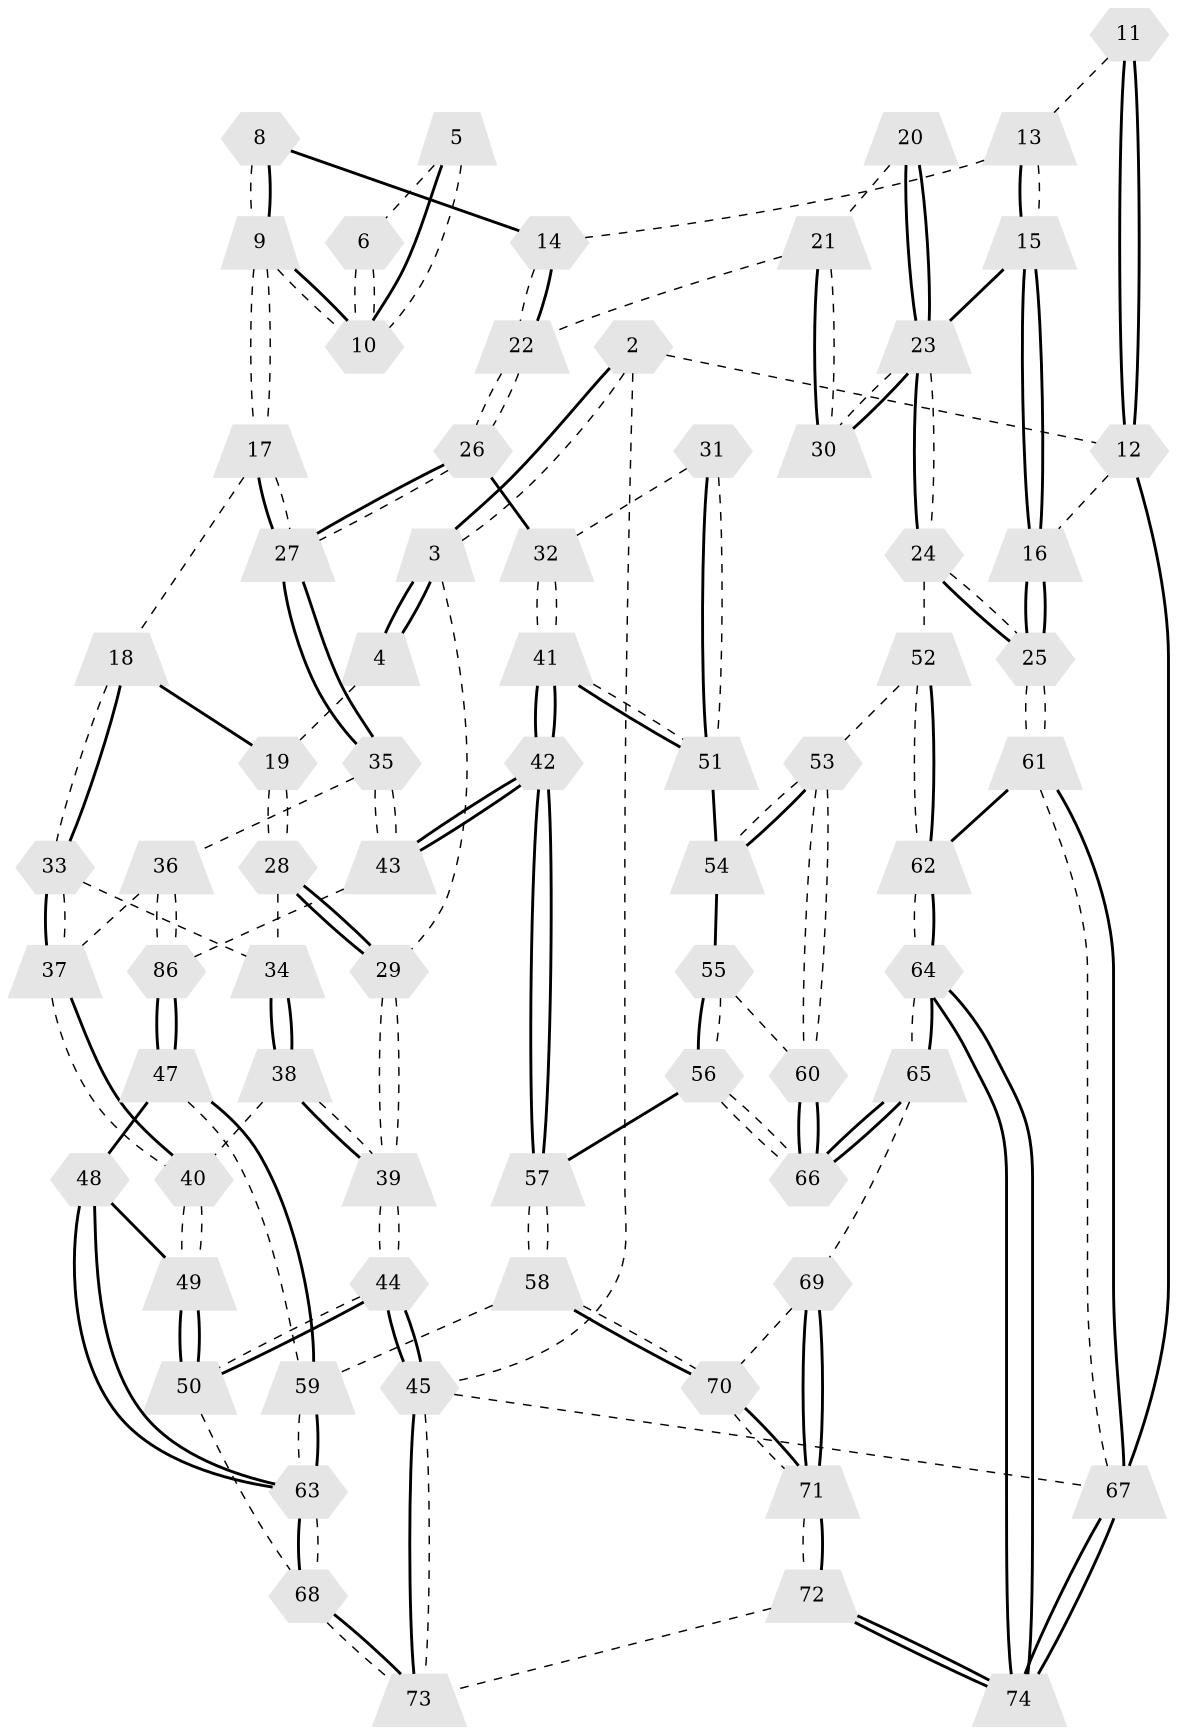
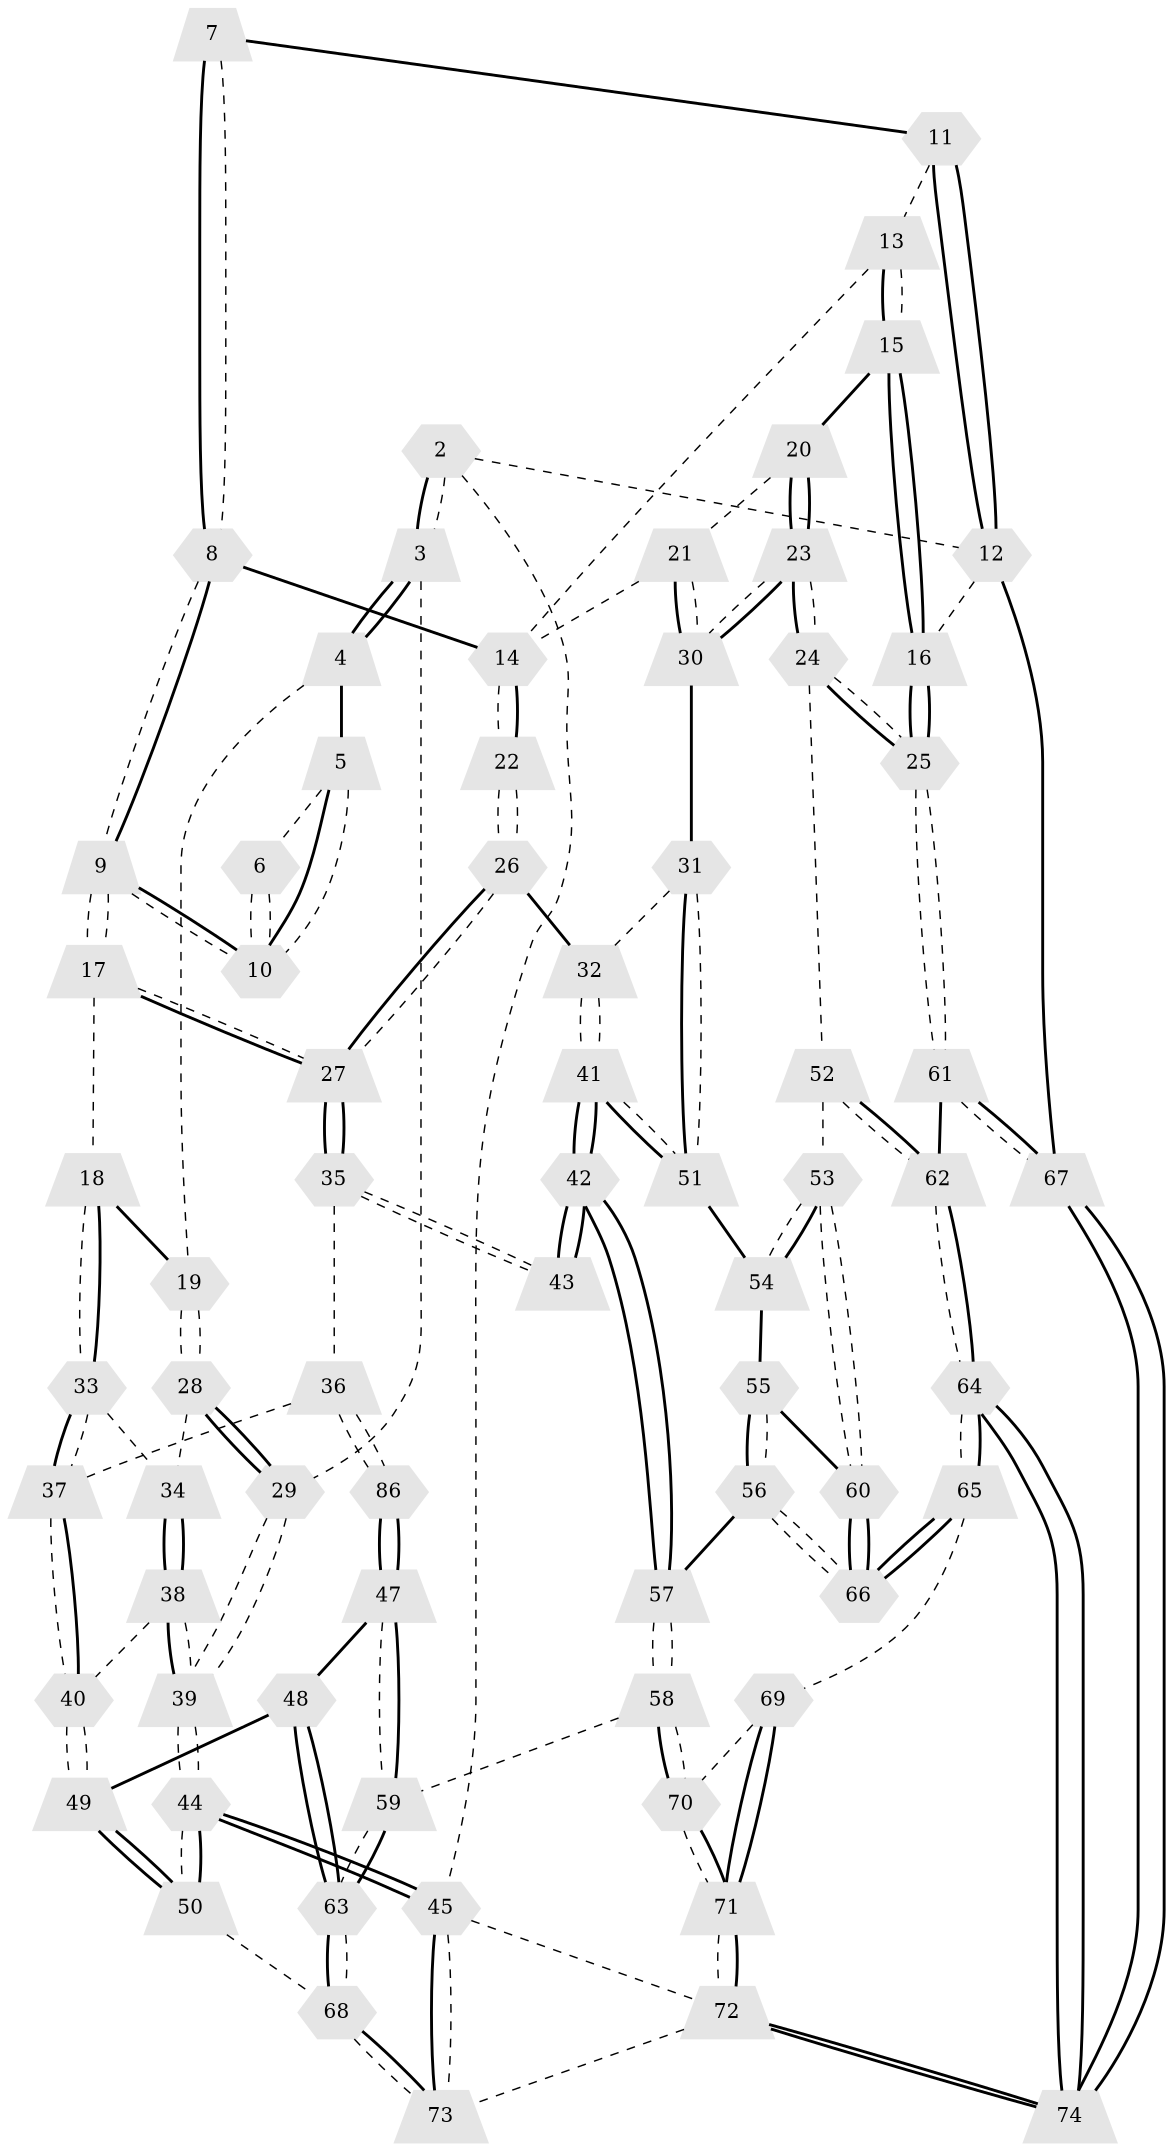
node "7": added
edge "21" -- "22": now "21" -- "14"
edge "15" -- "23": now "15" -- "20"
edge "4" -- "5": added
edge "30" -- "31": added
edge "43" -- "86": removed
edge "55" -- "60": style dashed -> bold
edge "45" -- "67": now "45" -- "72"
